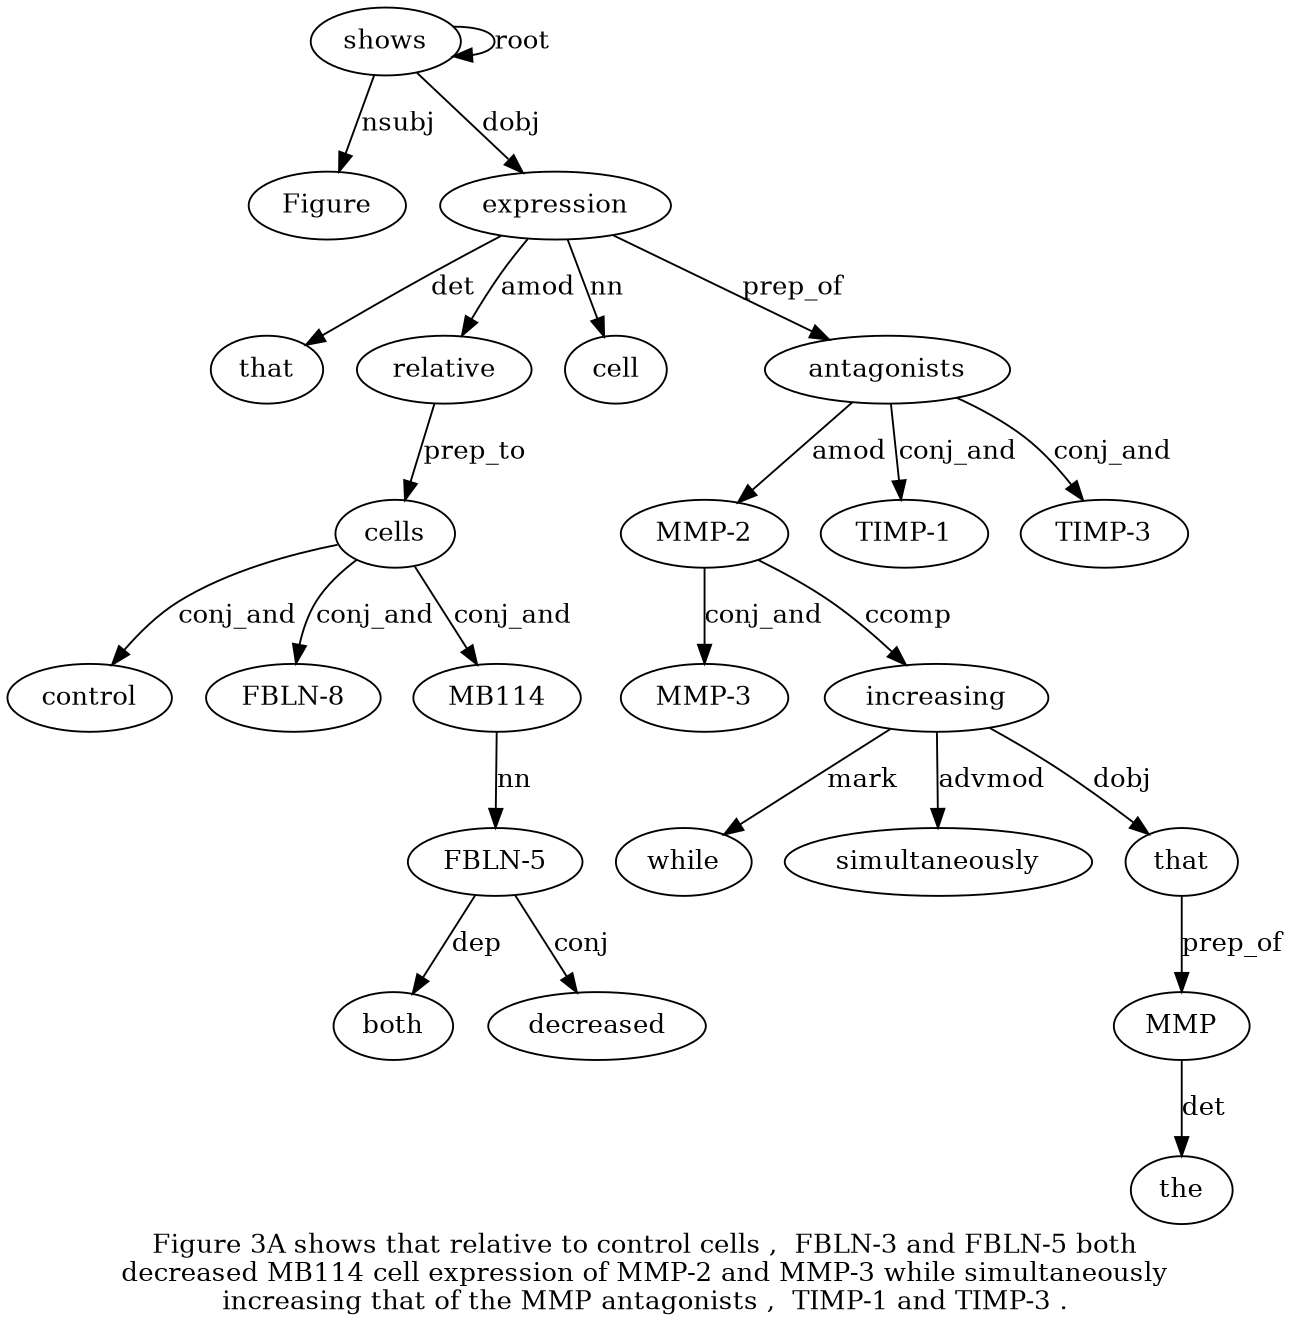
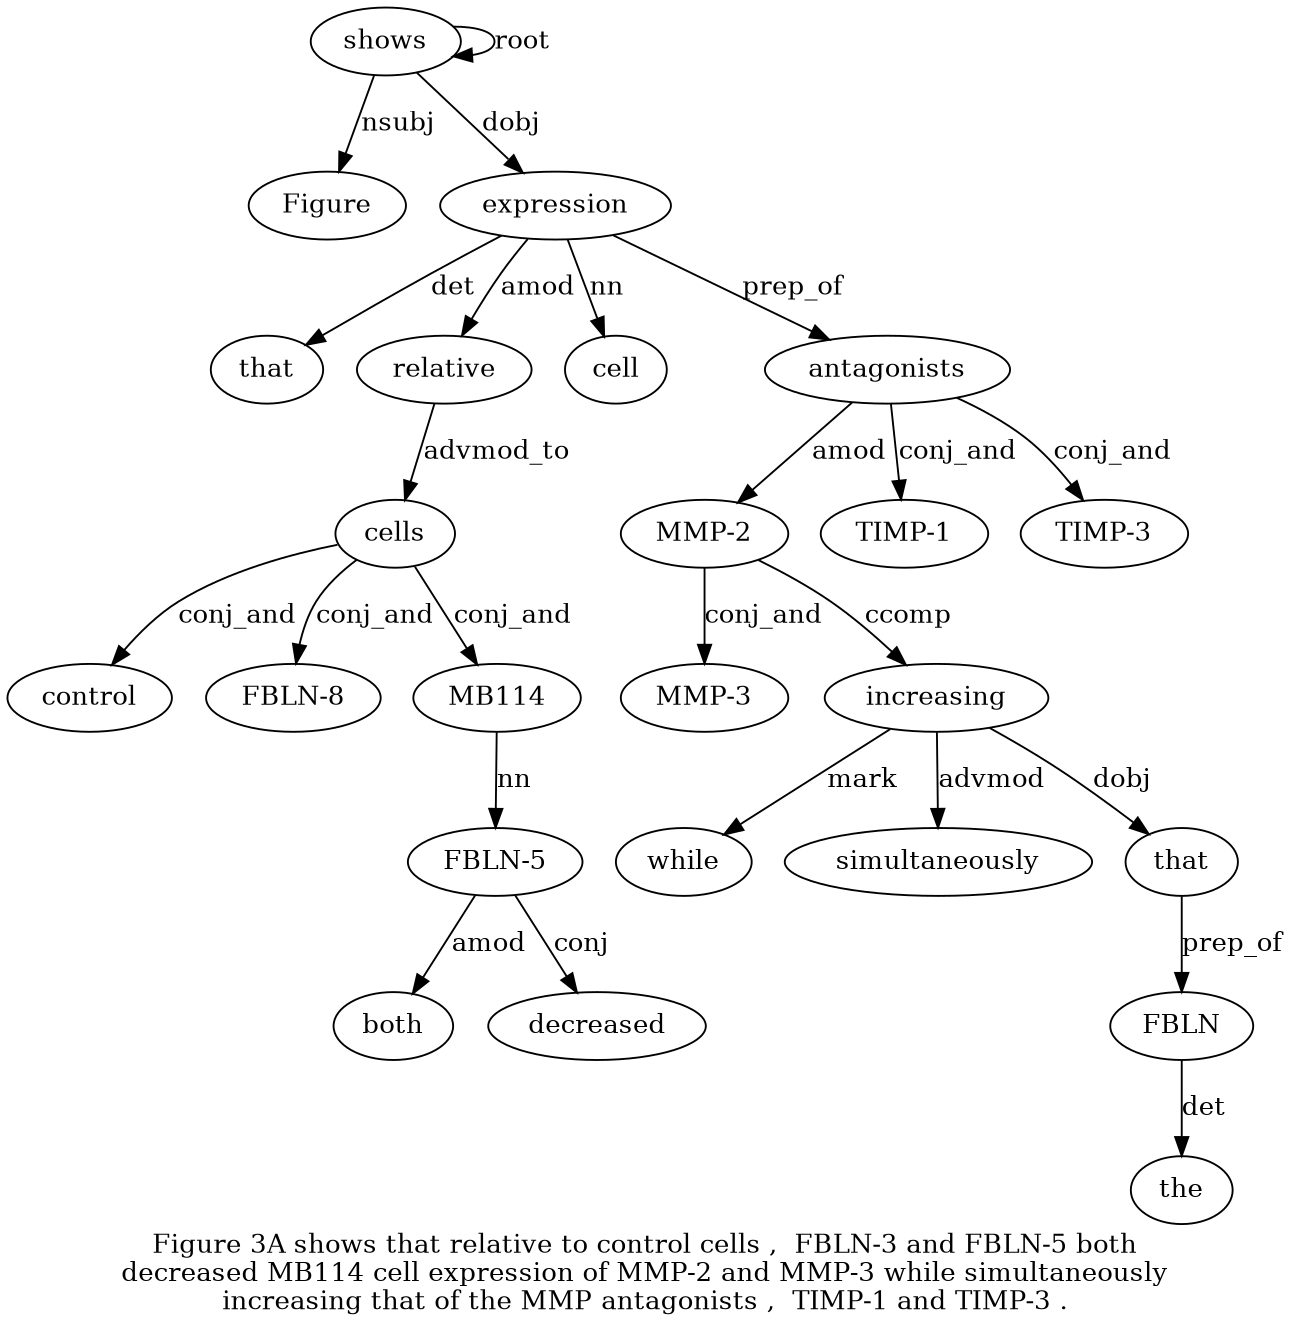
edge "relative" -> "cells": label "prep_to" -> "advmod_to"
edge "FBLN-5" -> "both": label "dep" -> "amod"
node "MMP": label "MMP" -> "FBLN"
